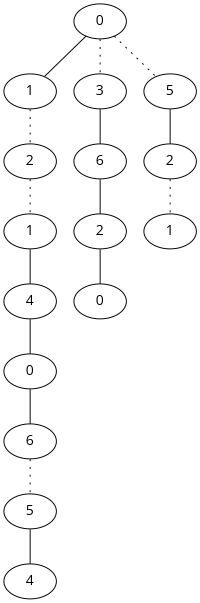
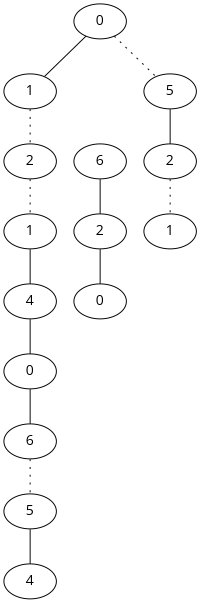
node "3": removed
